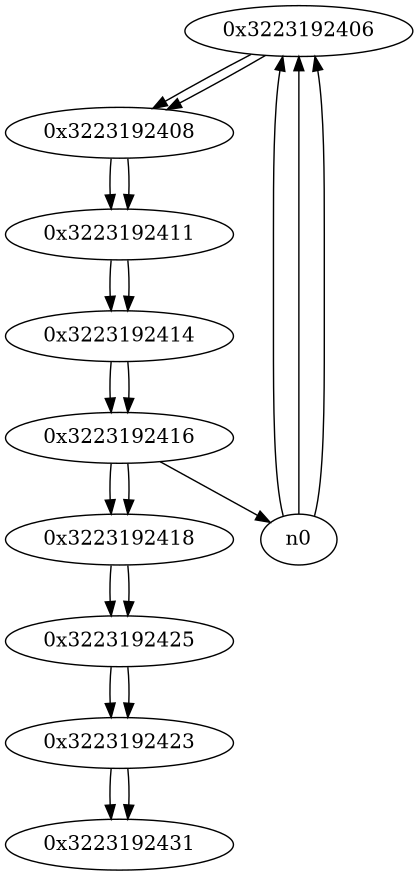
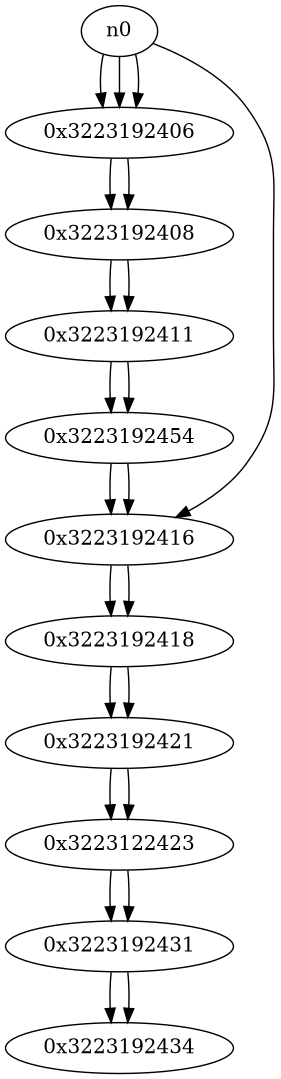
node "0x3223192414": label "0x3223192414" -> "0x3223192454"
edge "0x3223192416" -> "n0": reversed
node "0x3223192425": label "0x3223192425" -> "0x3223192421"
node "0x3223192423": label "0x3223192423" -> "0x3223122423"
node "0x3223192434": added
